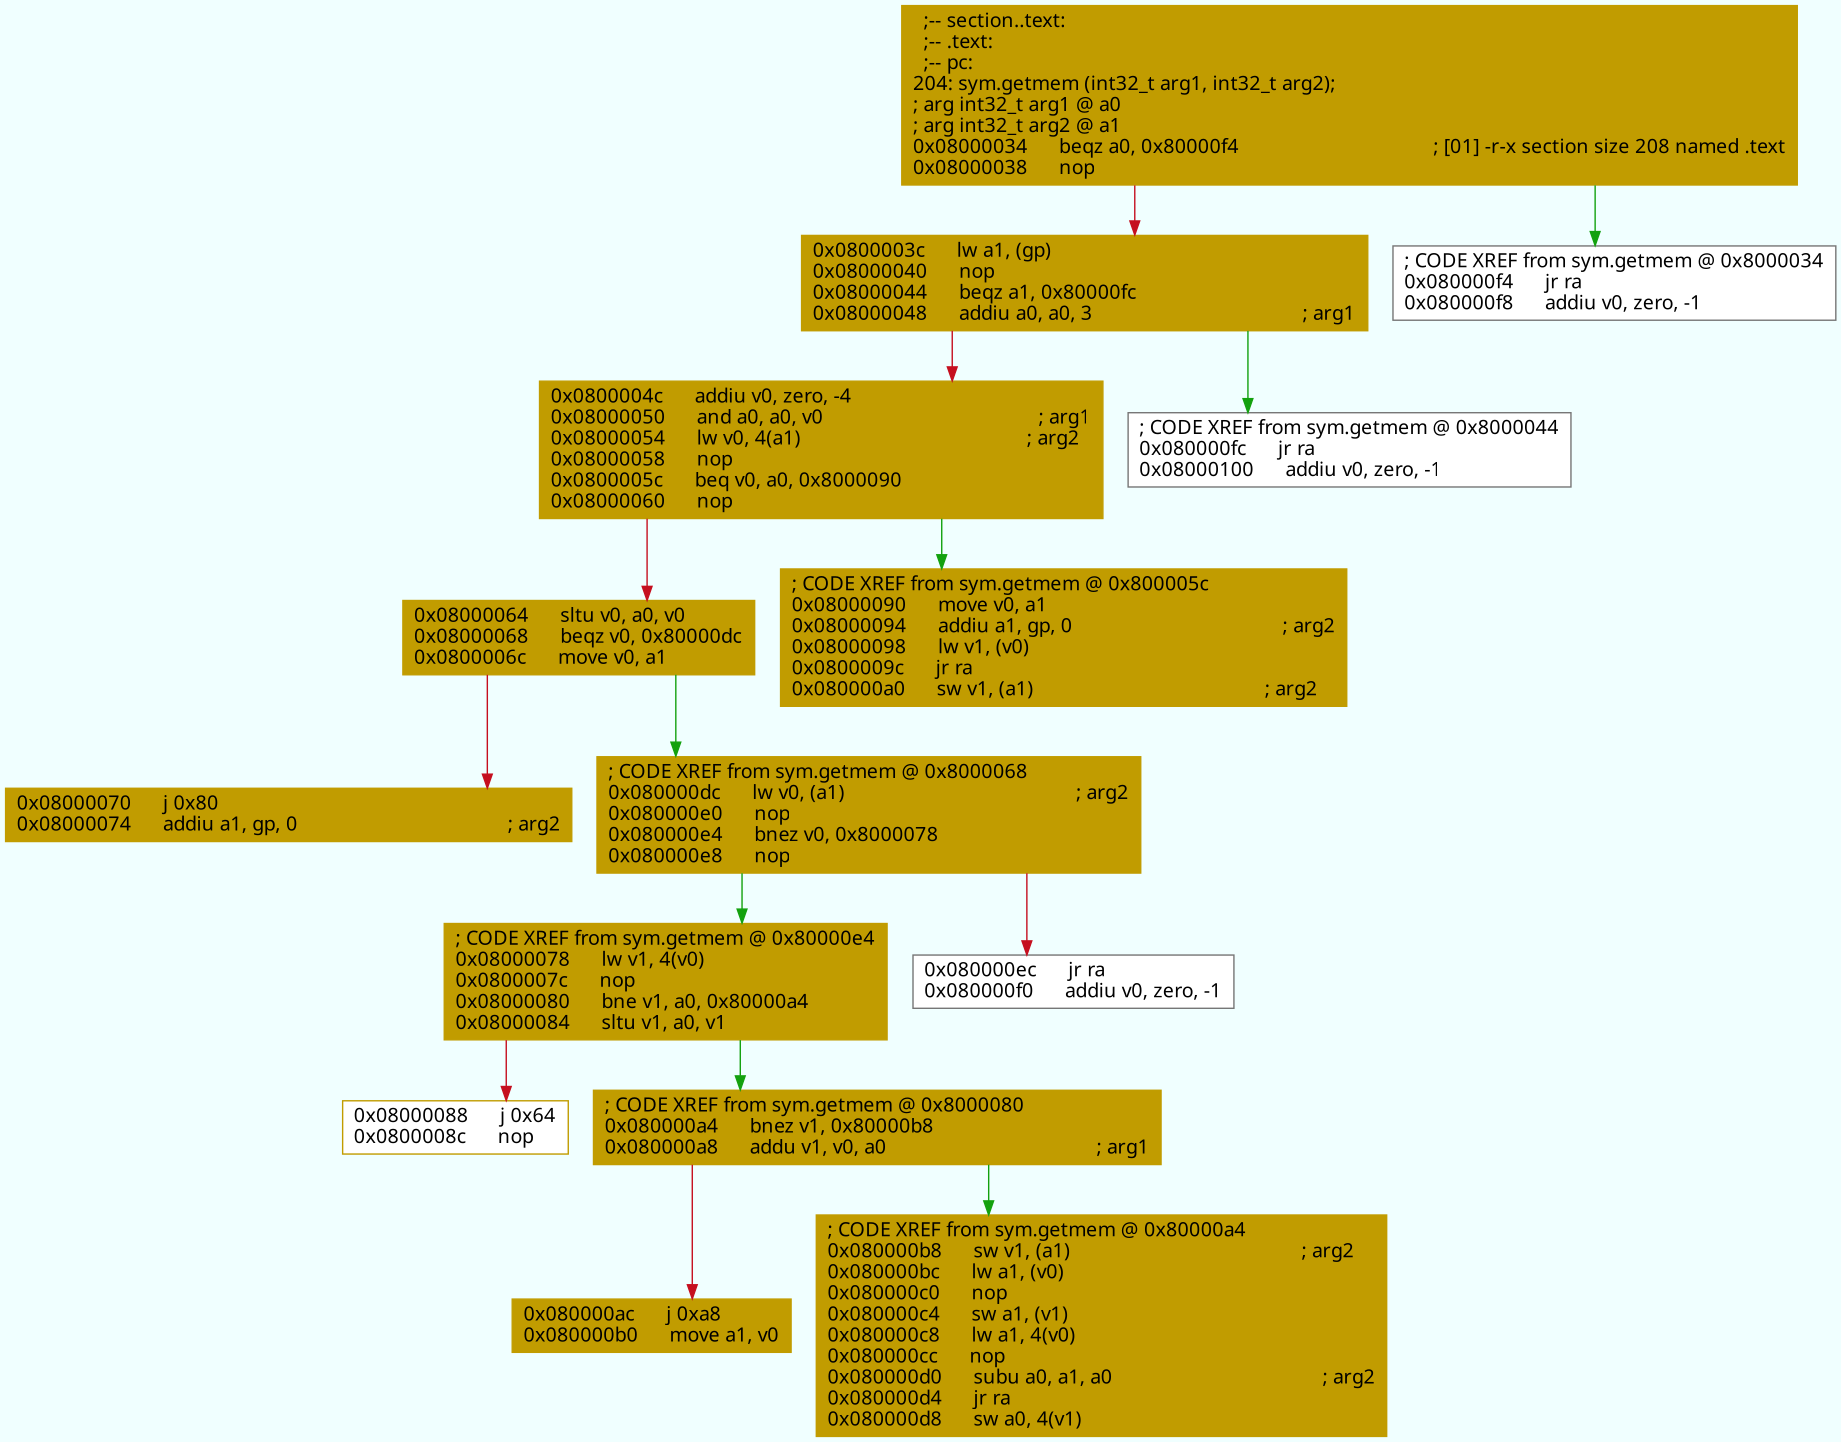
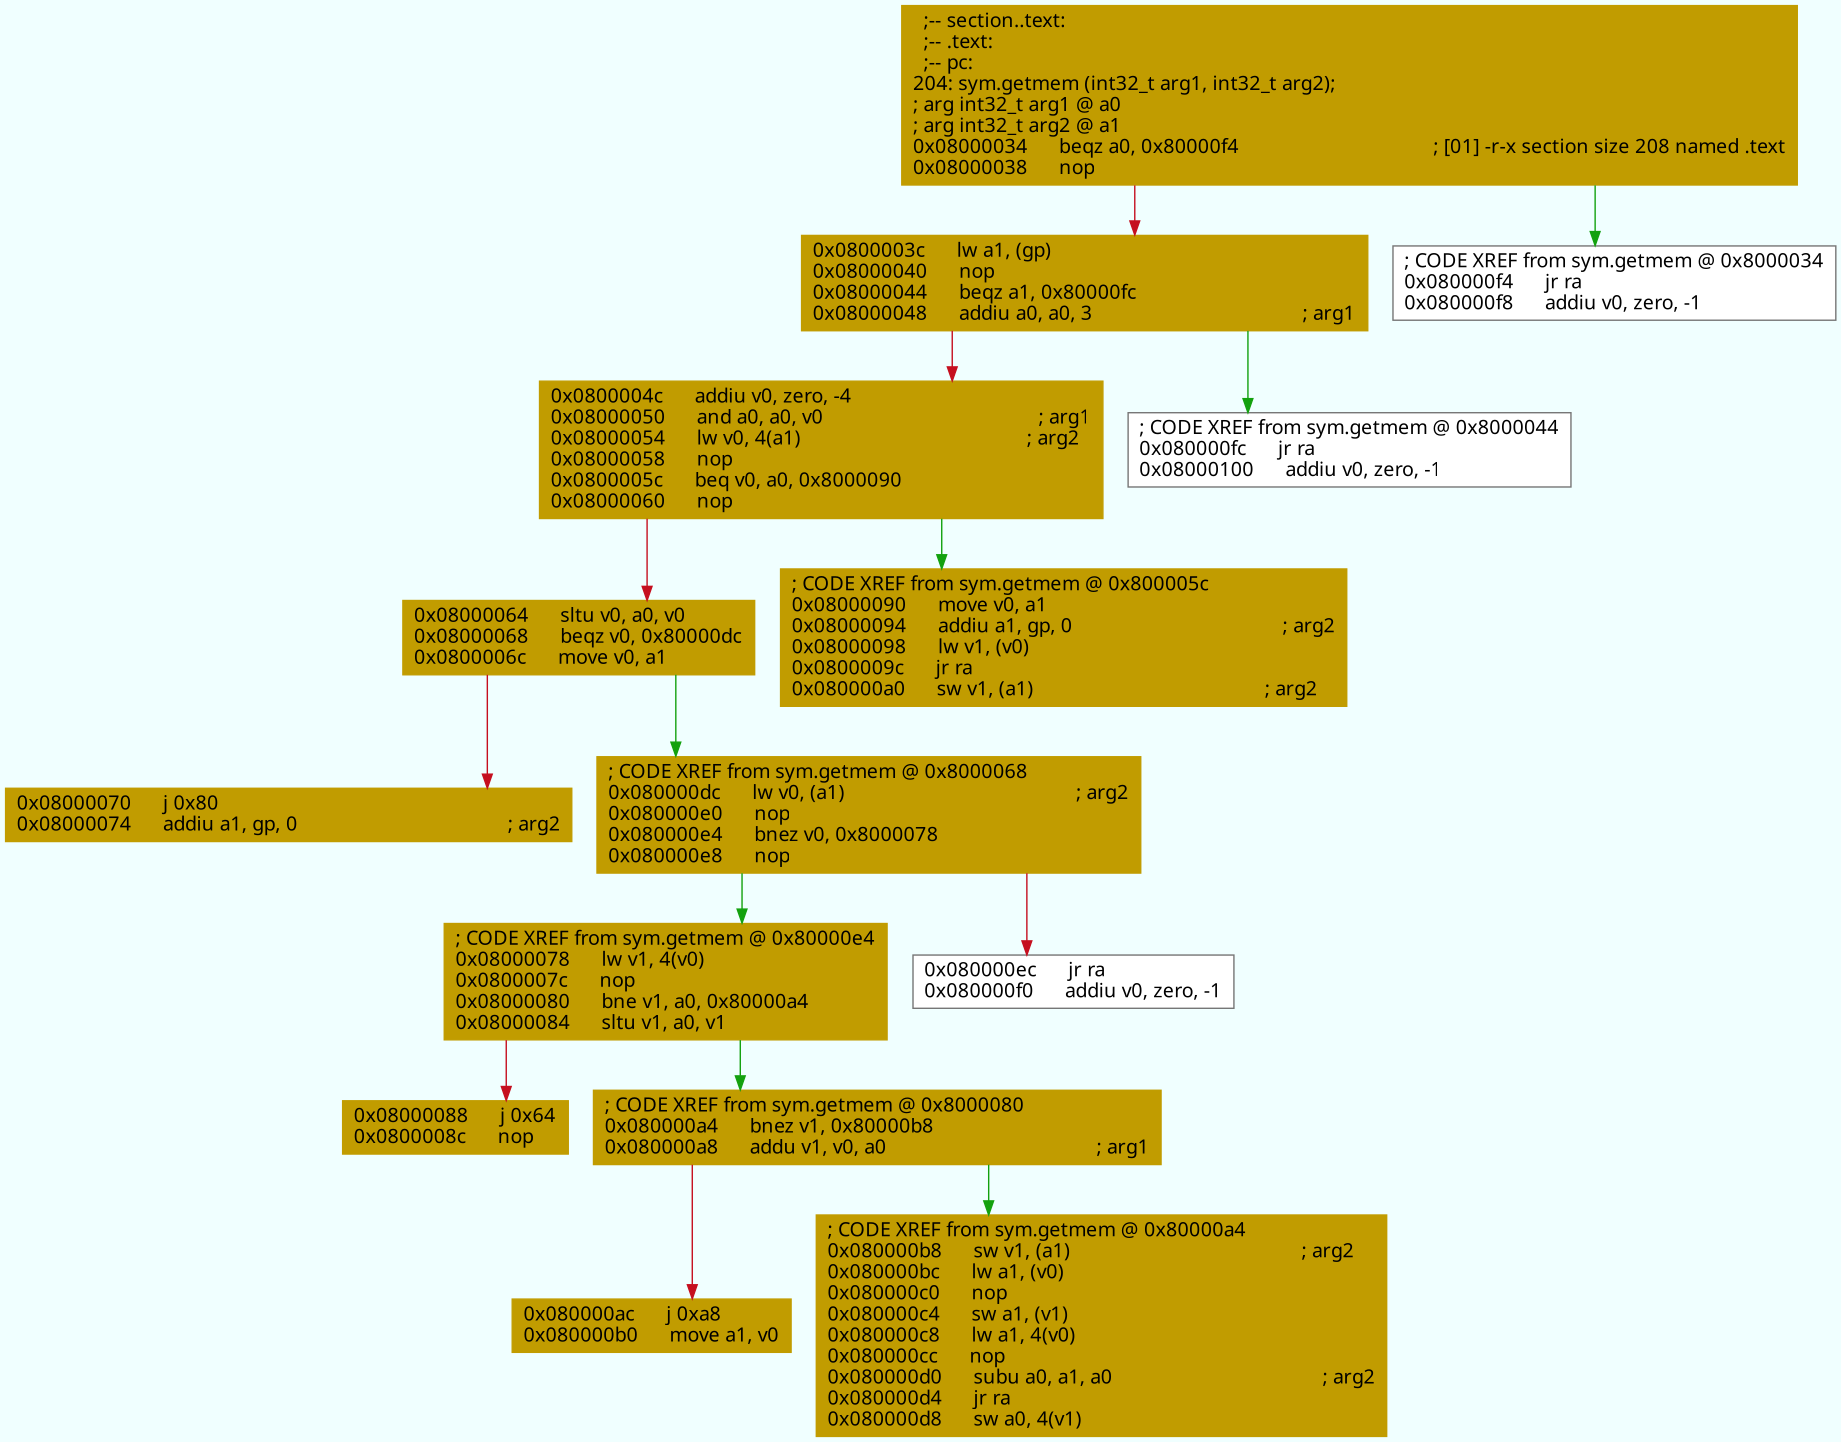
node "0x08000088      j 0x64 0x0800008c      nop": fillcolor white -> #c19c00
